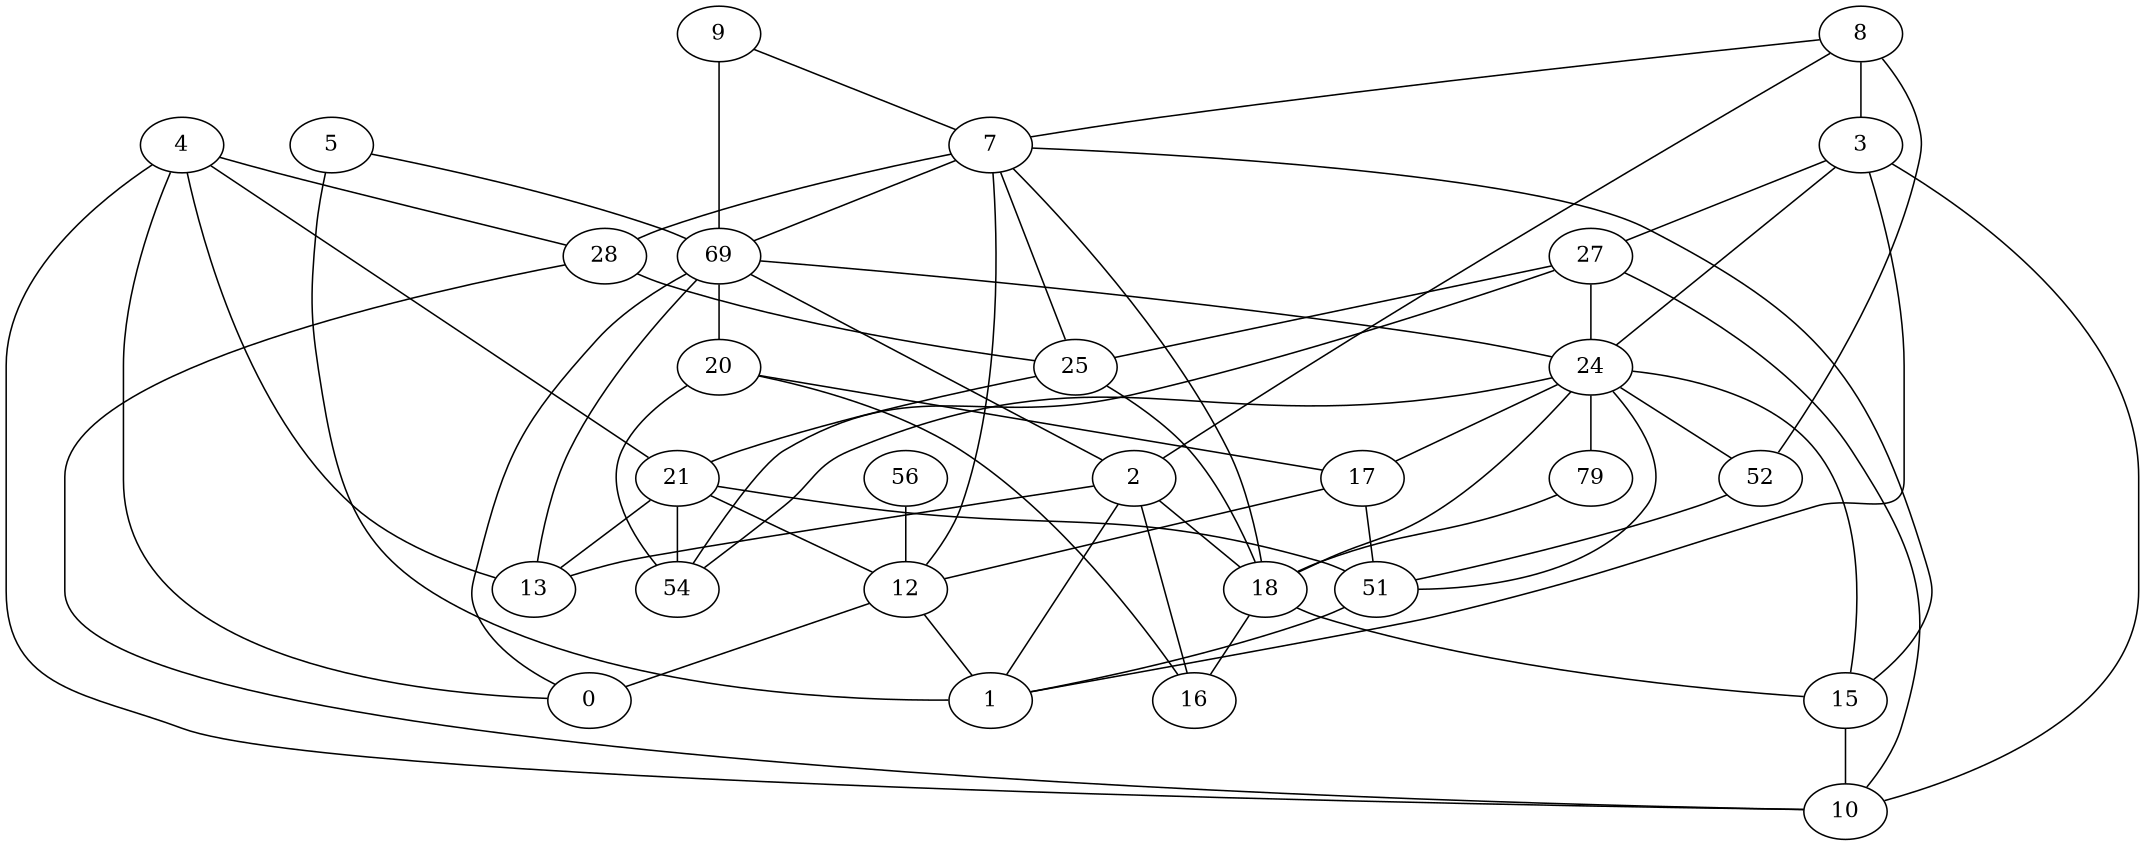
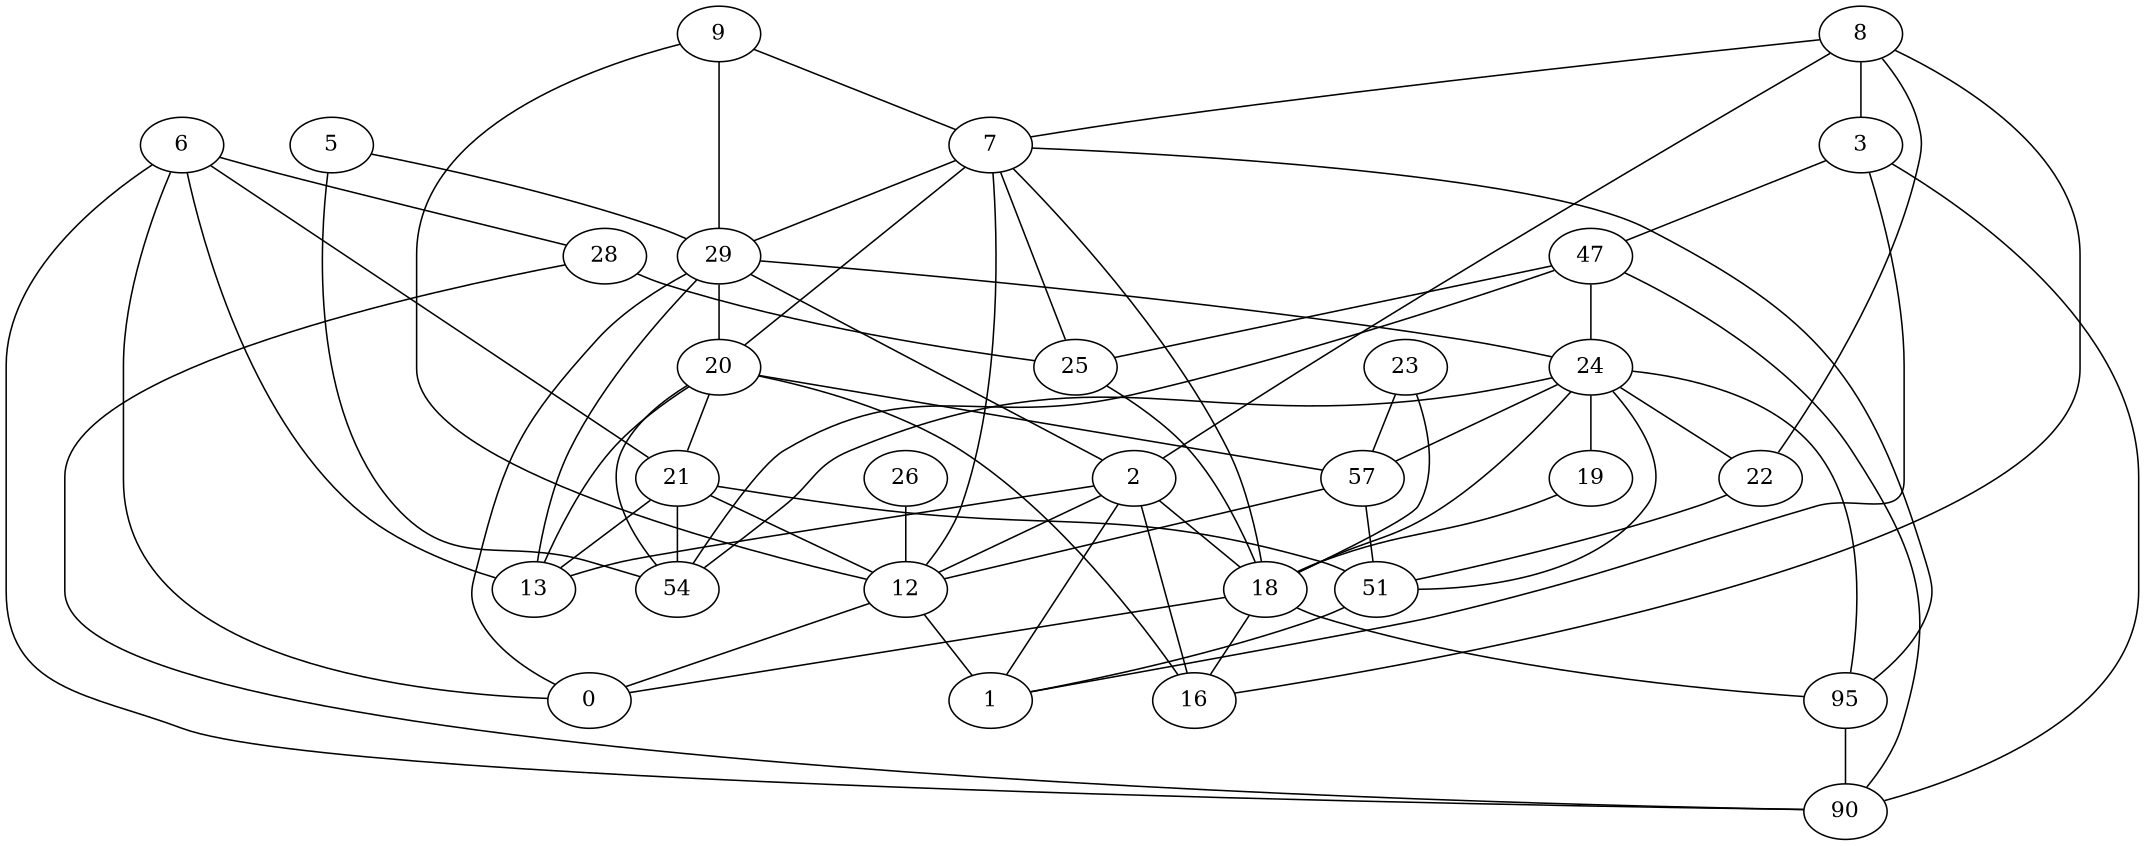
node "4": label "4" -> "6"
edge "7" -- "28": now "7" -- "20"
node "69": label "69" -> "29"
node "27": label "27" -> "47"
edge "3" -- "24": removed
node "23": added
edge "9" -- "12": added
edge "25" -- "21": now "20" -- "21"
edge "20" -- "13": added
node "56": label "56" -> "26"
node "17": label "17" -> "57"
node "79": label "79" -> "19"
node "52": label "52" -> "22"
edge "8" -- "16": added
edge "2" -- "12": added
edge "5" -- "1": now "5" -- "54"
edge "18" -- "0": added
node "15": label "15" -> "95"
node "10": label "10" -> "90"
